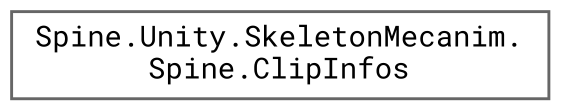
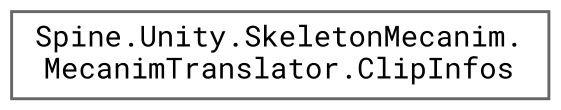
node "Spine.Unity.SkeletonMecanim. Spine.ClipInfos": label "Spine.Unity.SkeletonMecanim. Spine.ClipInfos" -> "Spine.Unity.SkeletonMecanim. MecanimTranslator.ClipInfos"
